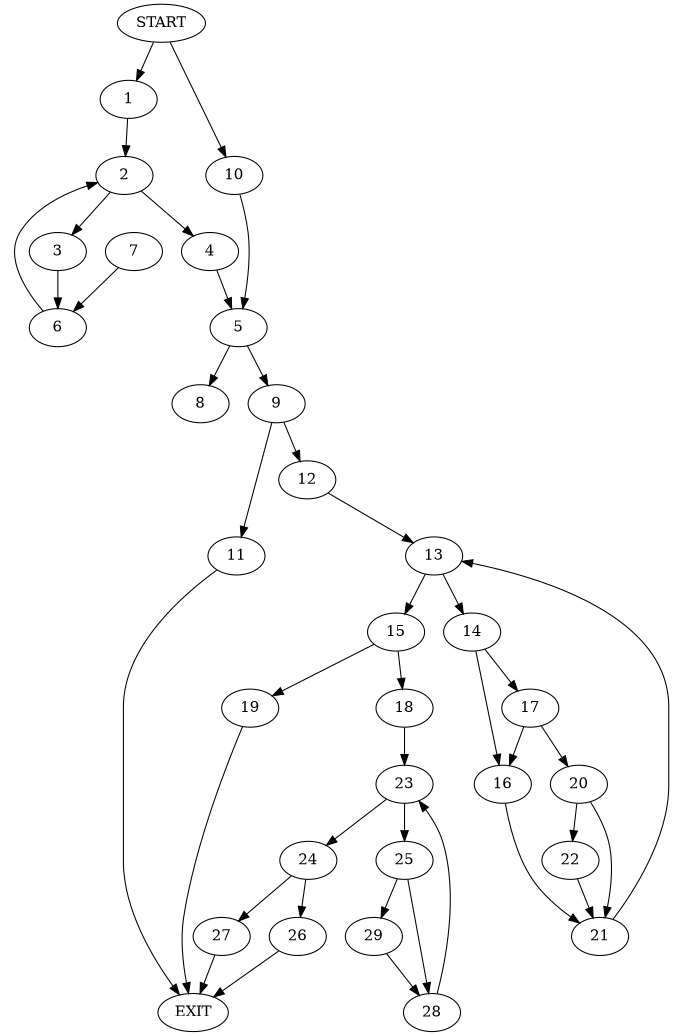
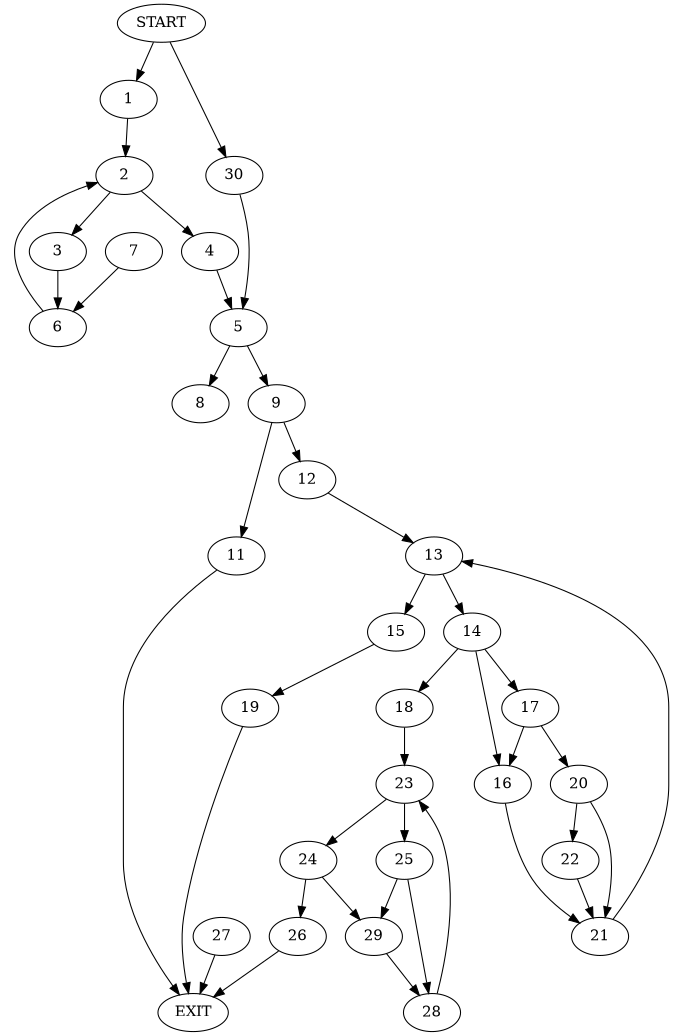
node "10": label "10" -> "30"
edge "15" -> "18": now "14" -> "18"
edge "24" -> "27": now "24" -> "29"
